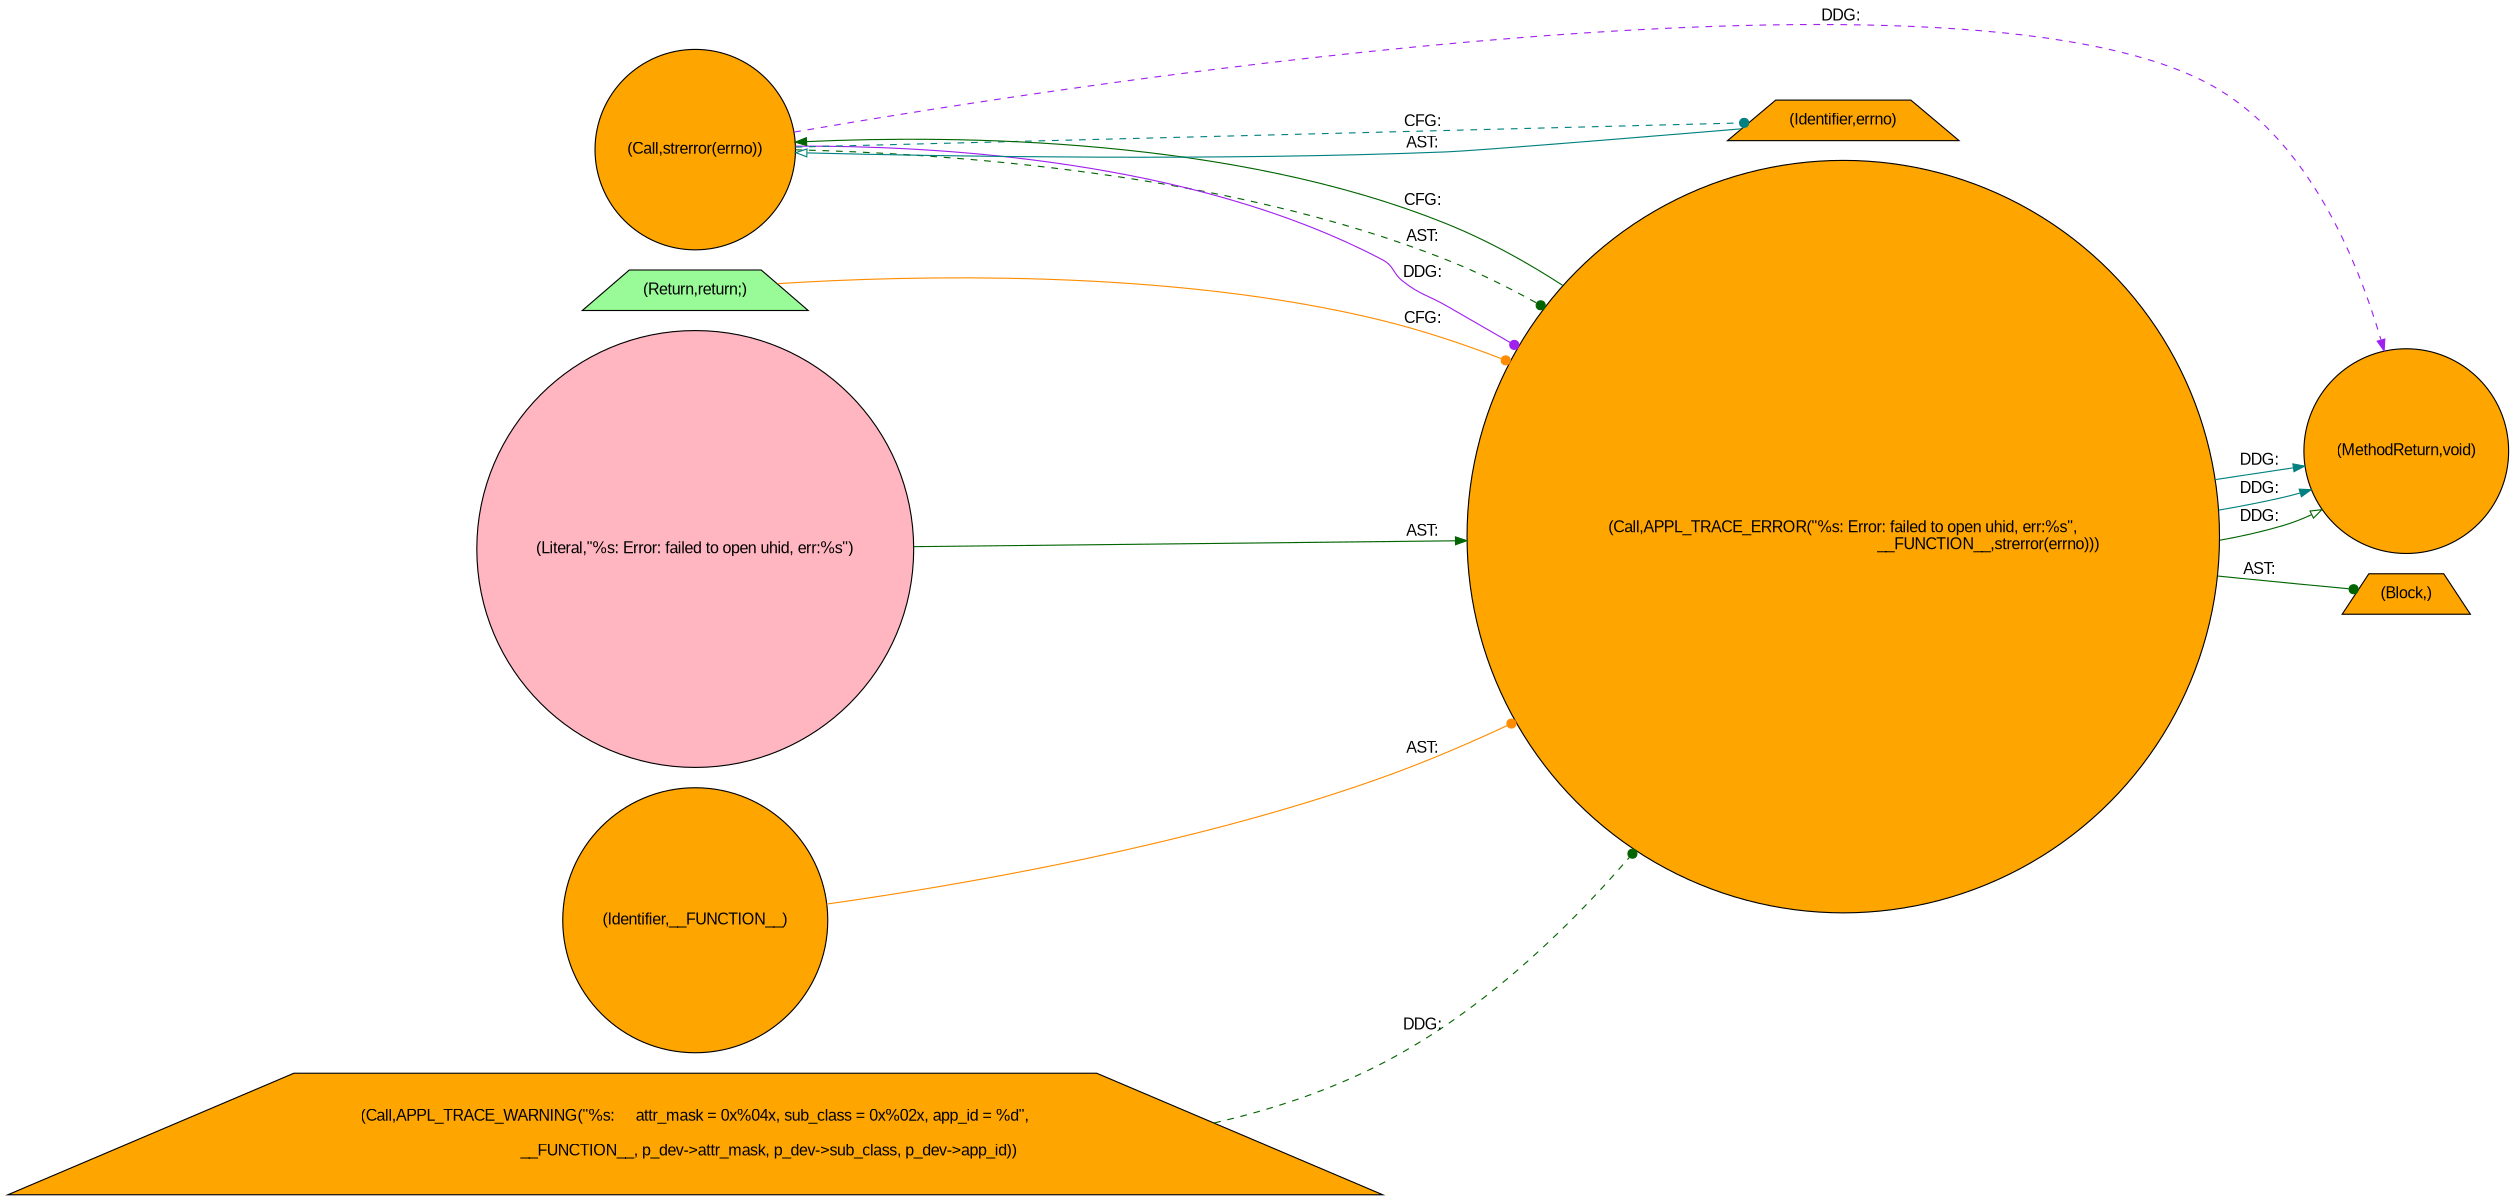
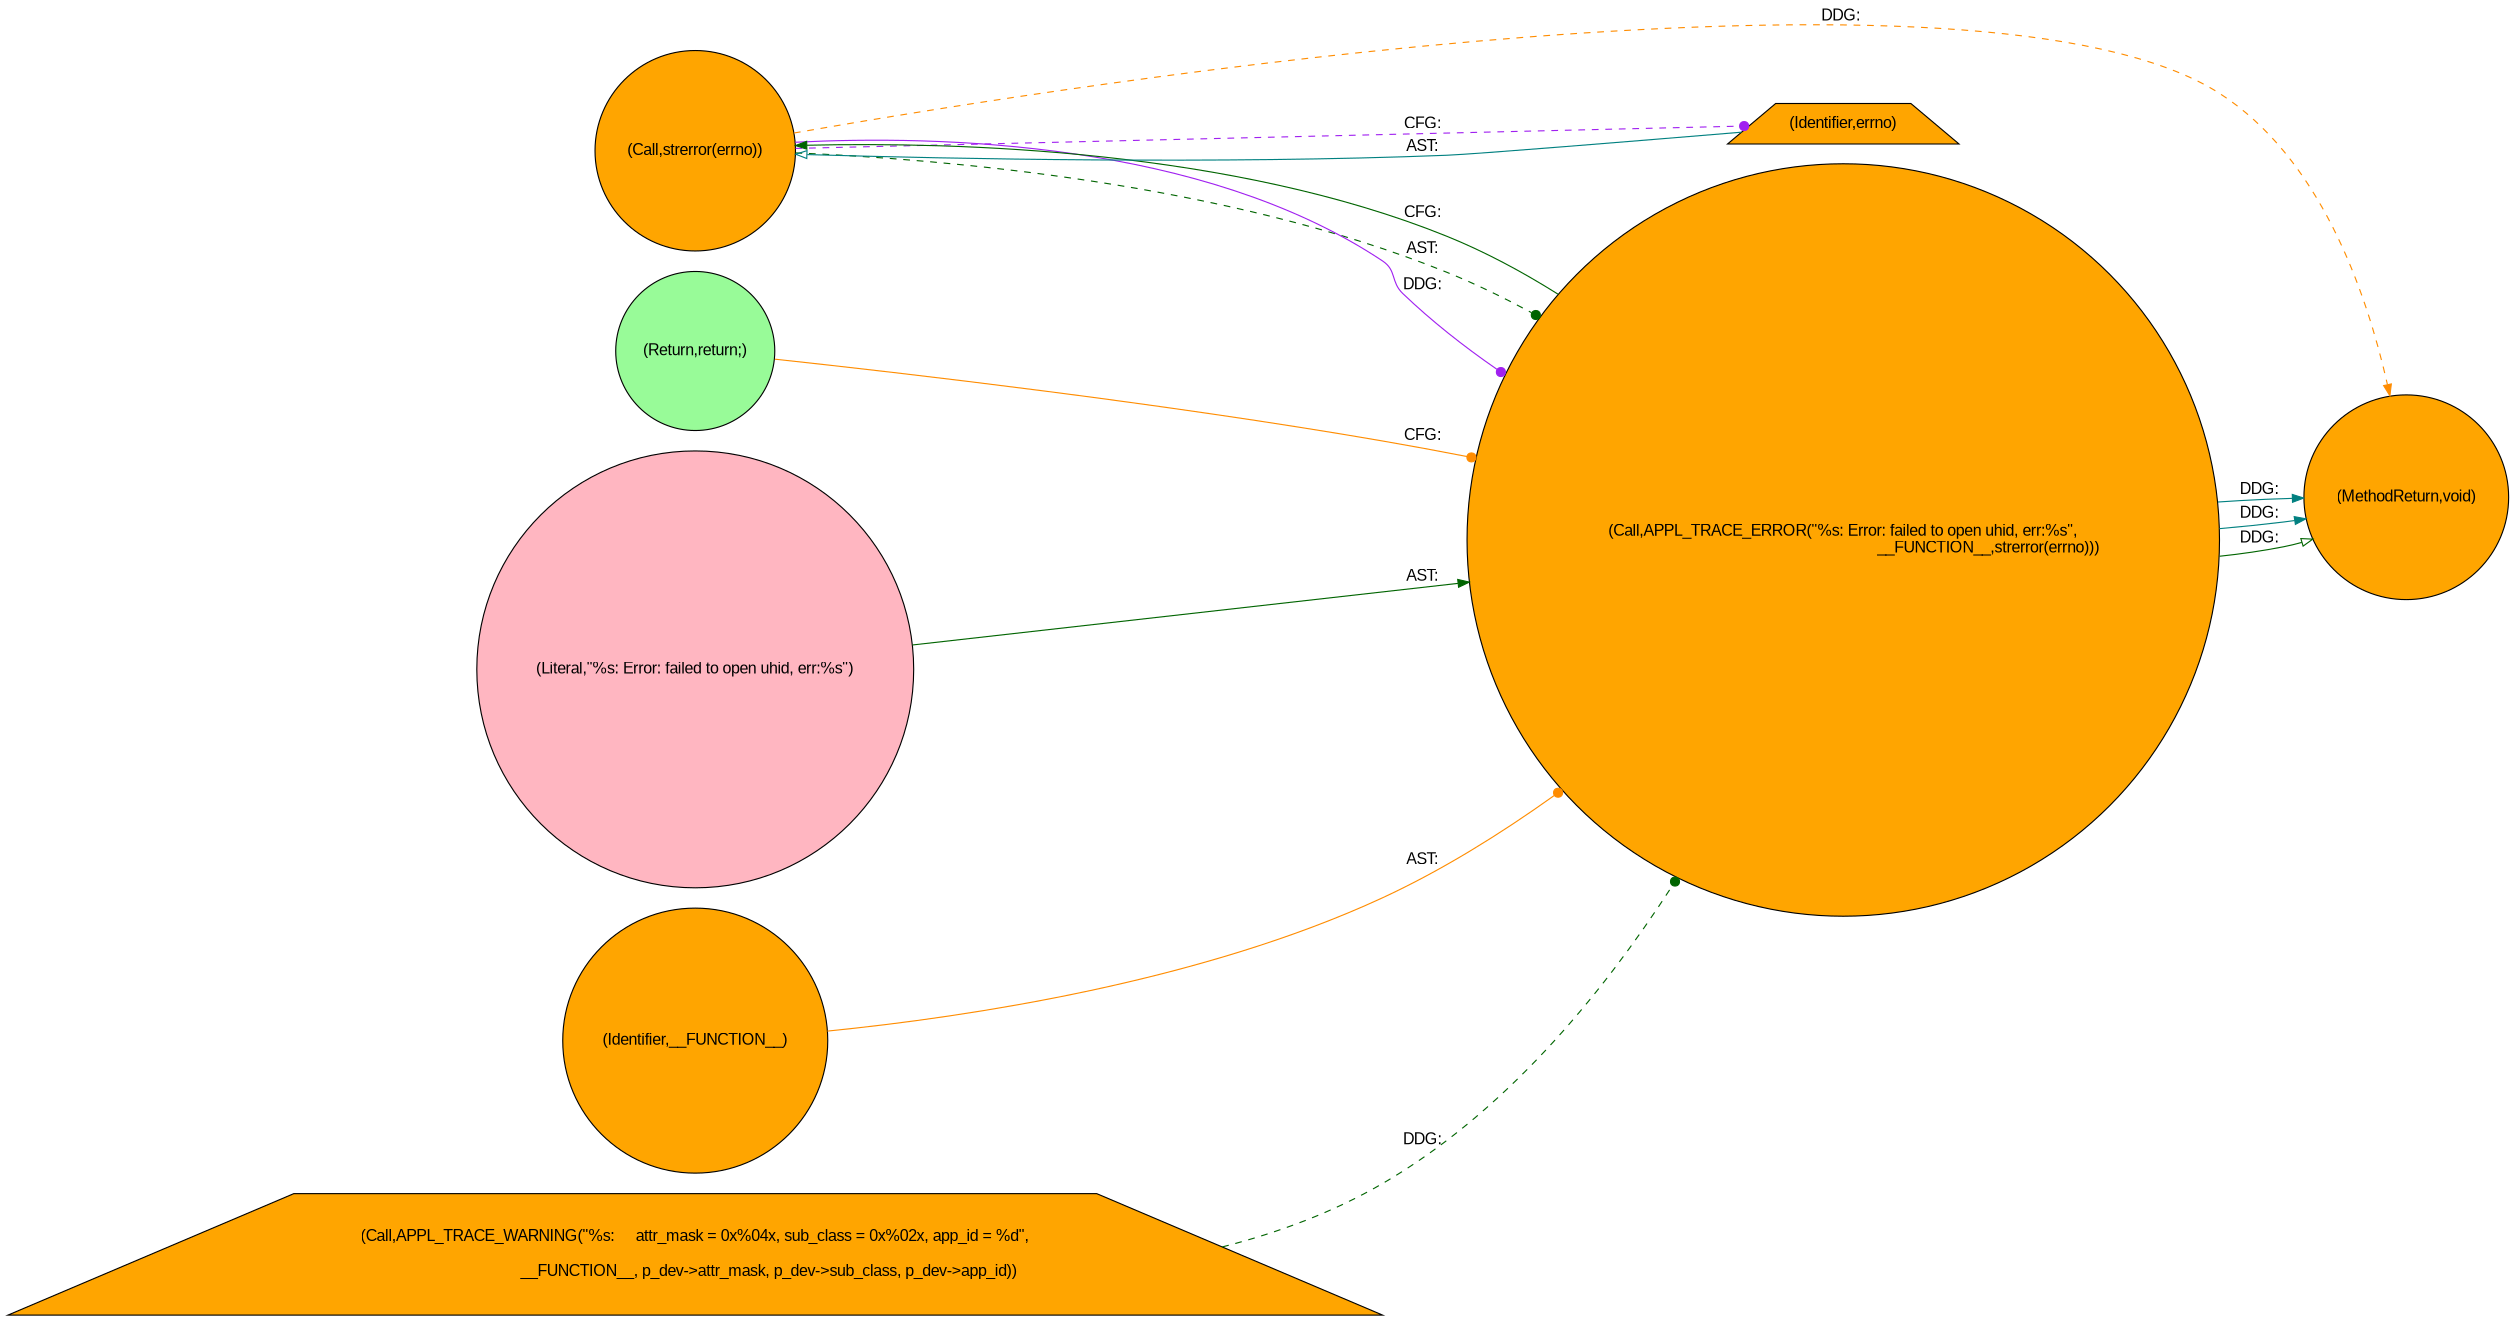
edge "(Call,strerror(errno))" -> "(MethodReturn,void)": color purple -> darkorange
edge "(Call,strerror(errno))" -> "(Identifier,errno)": color teal -> purple
node "(Return,return;)": shape trapezium -> circle
node "(Block,)": removed
